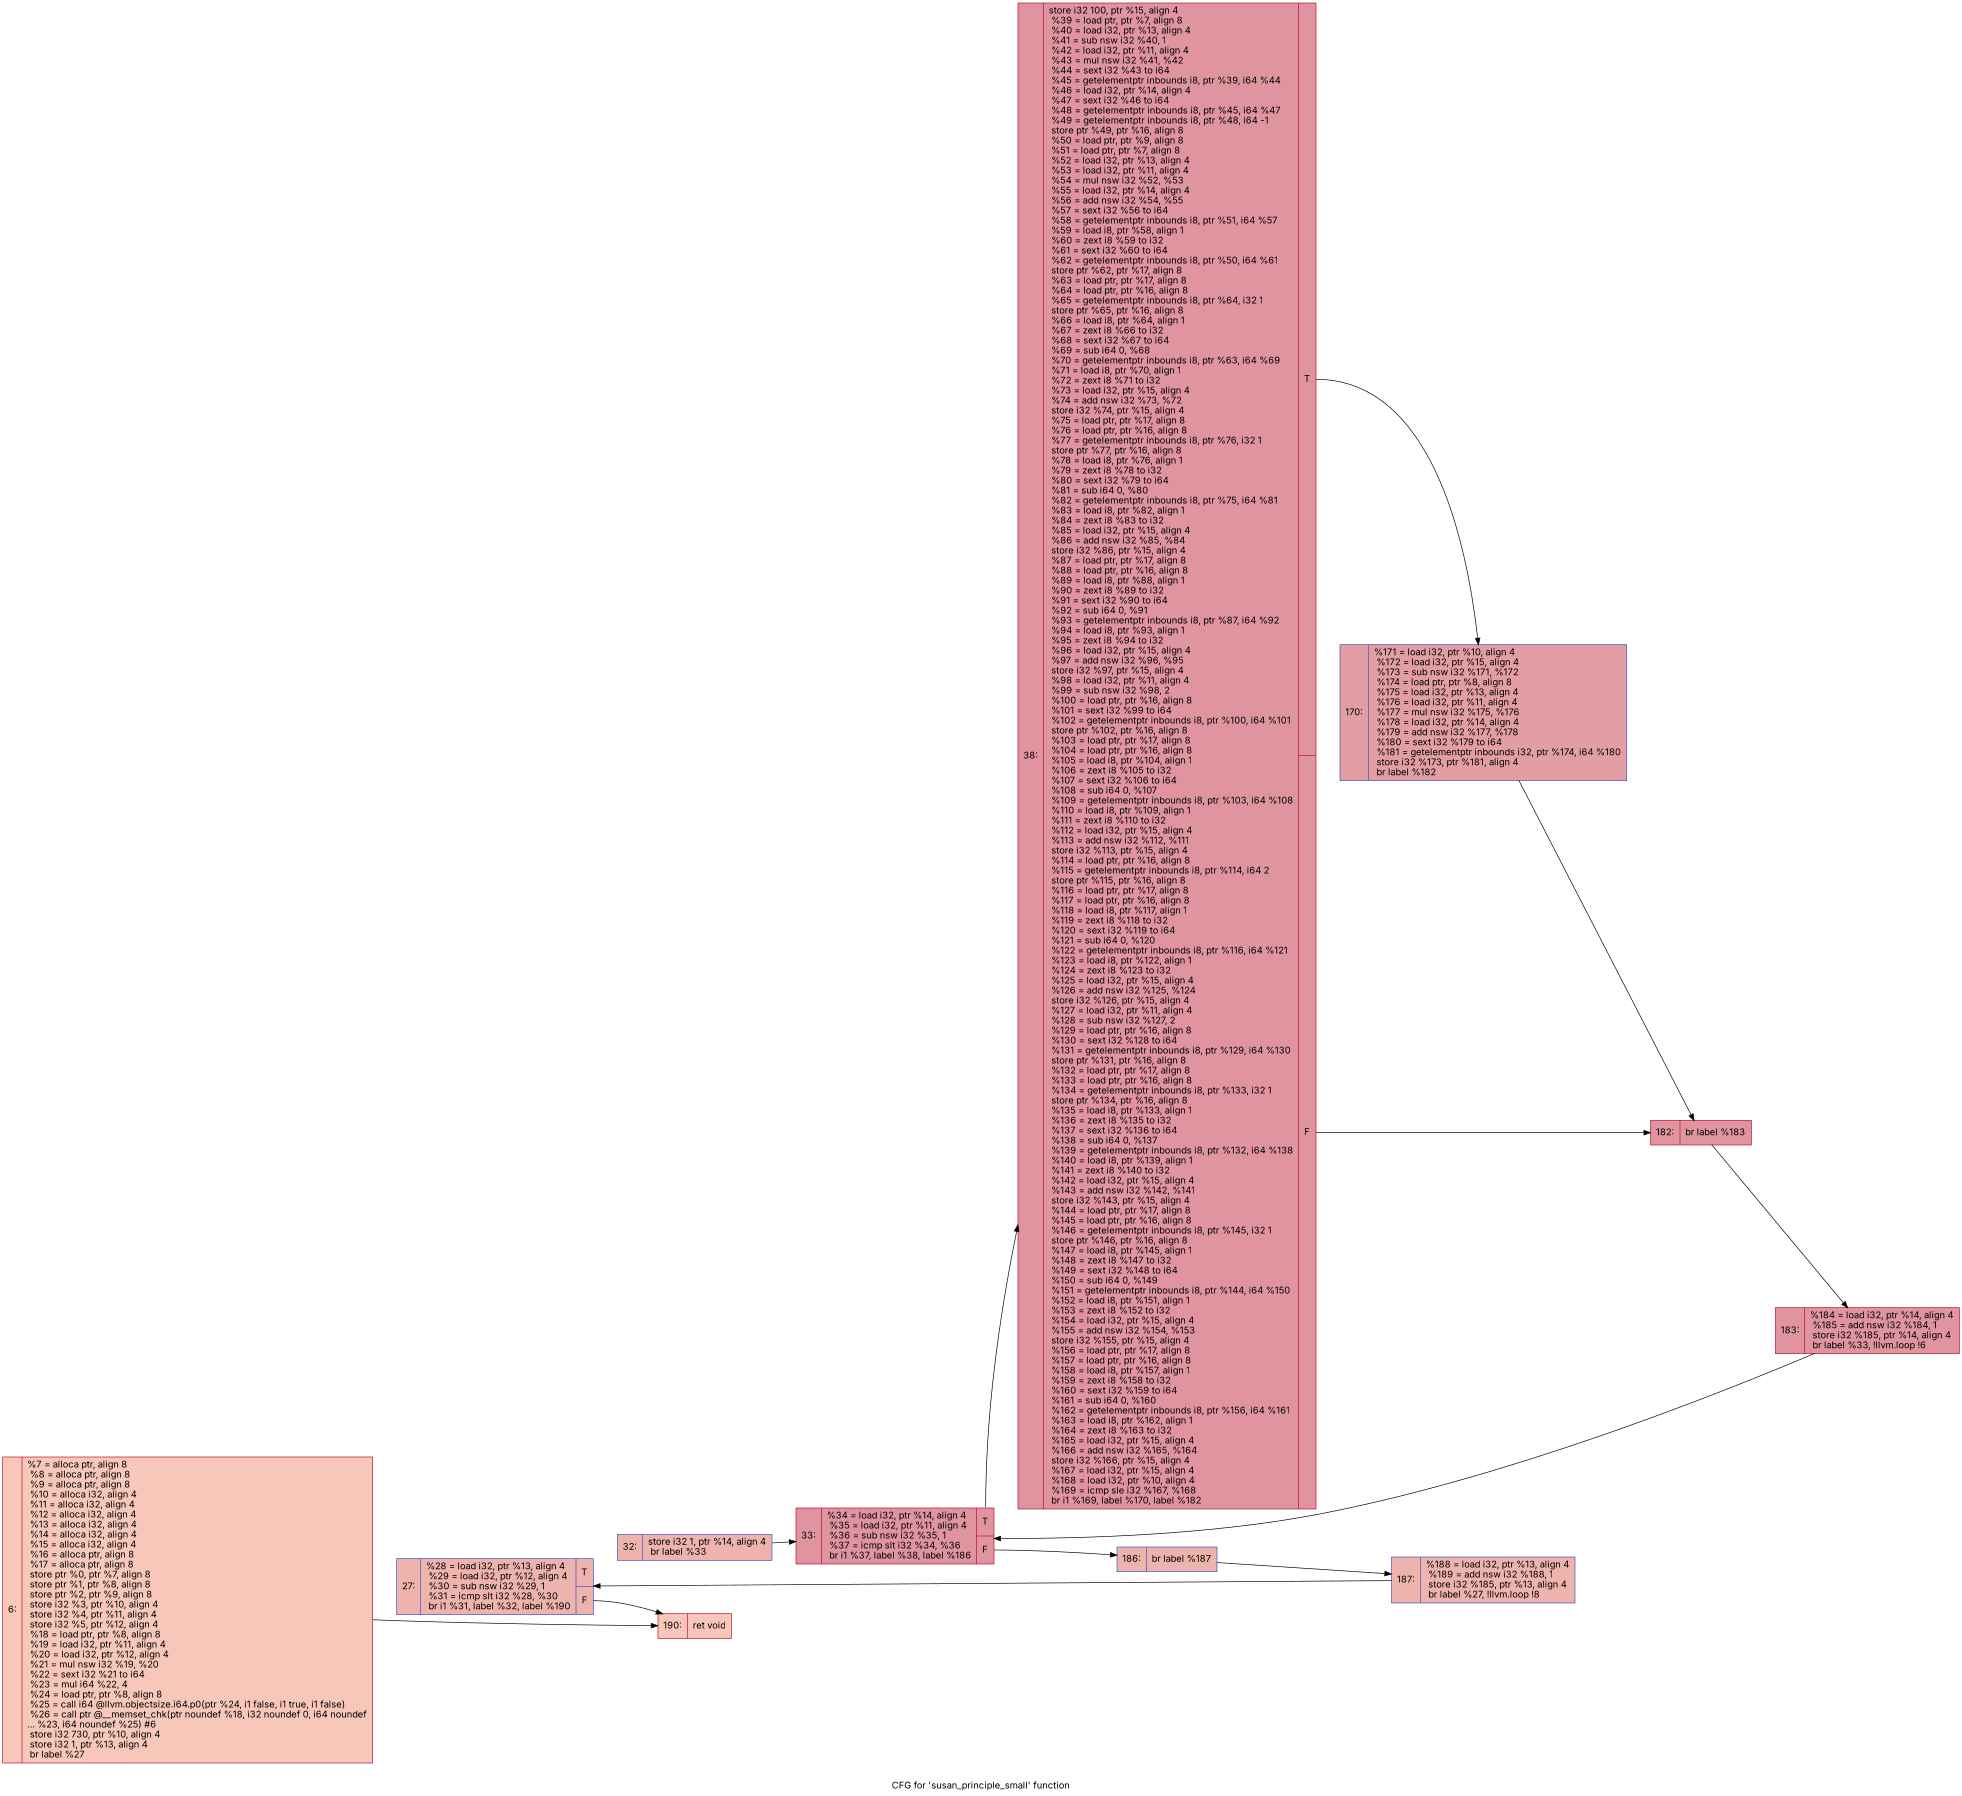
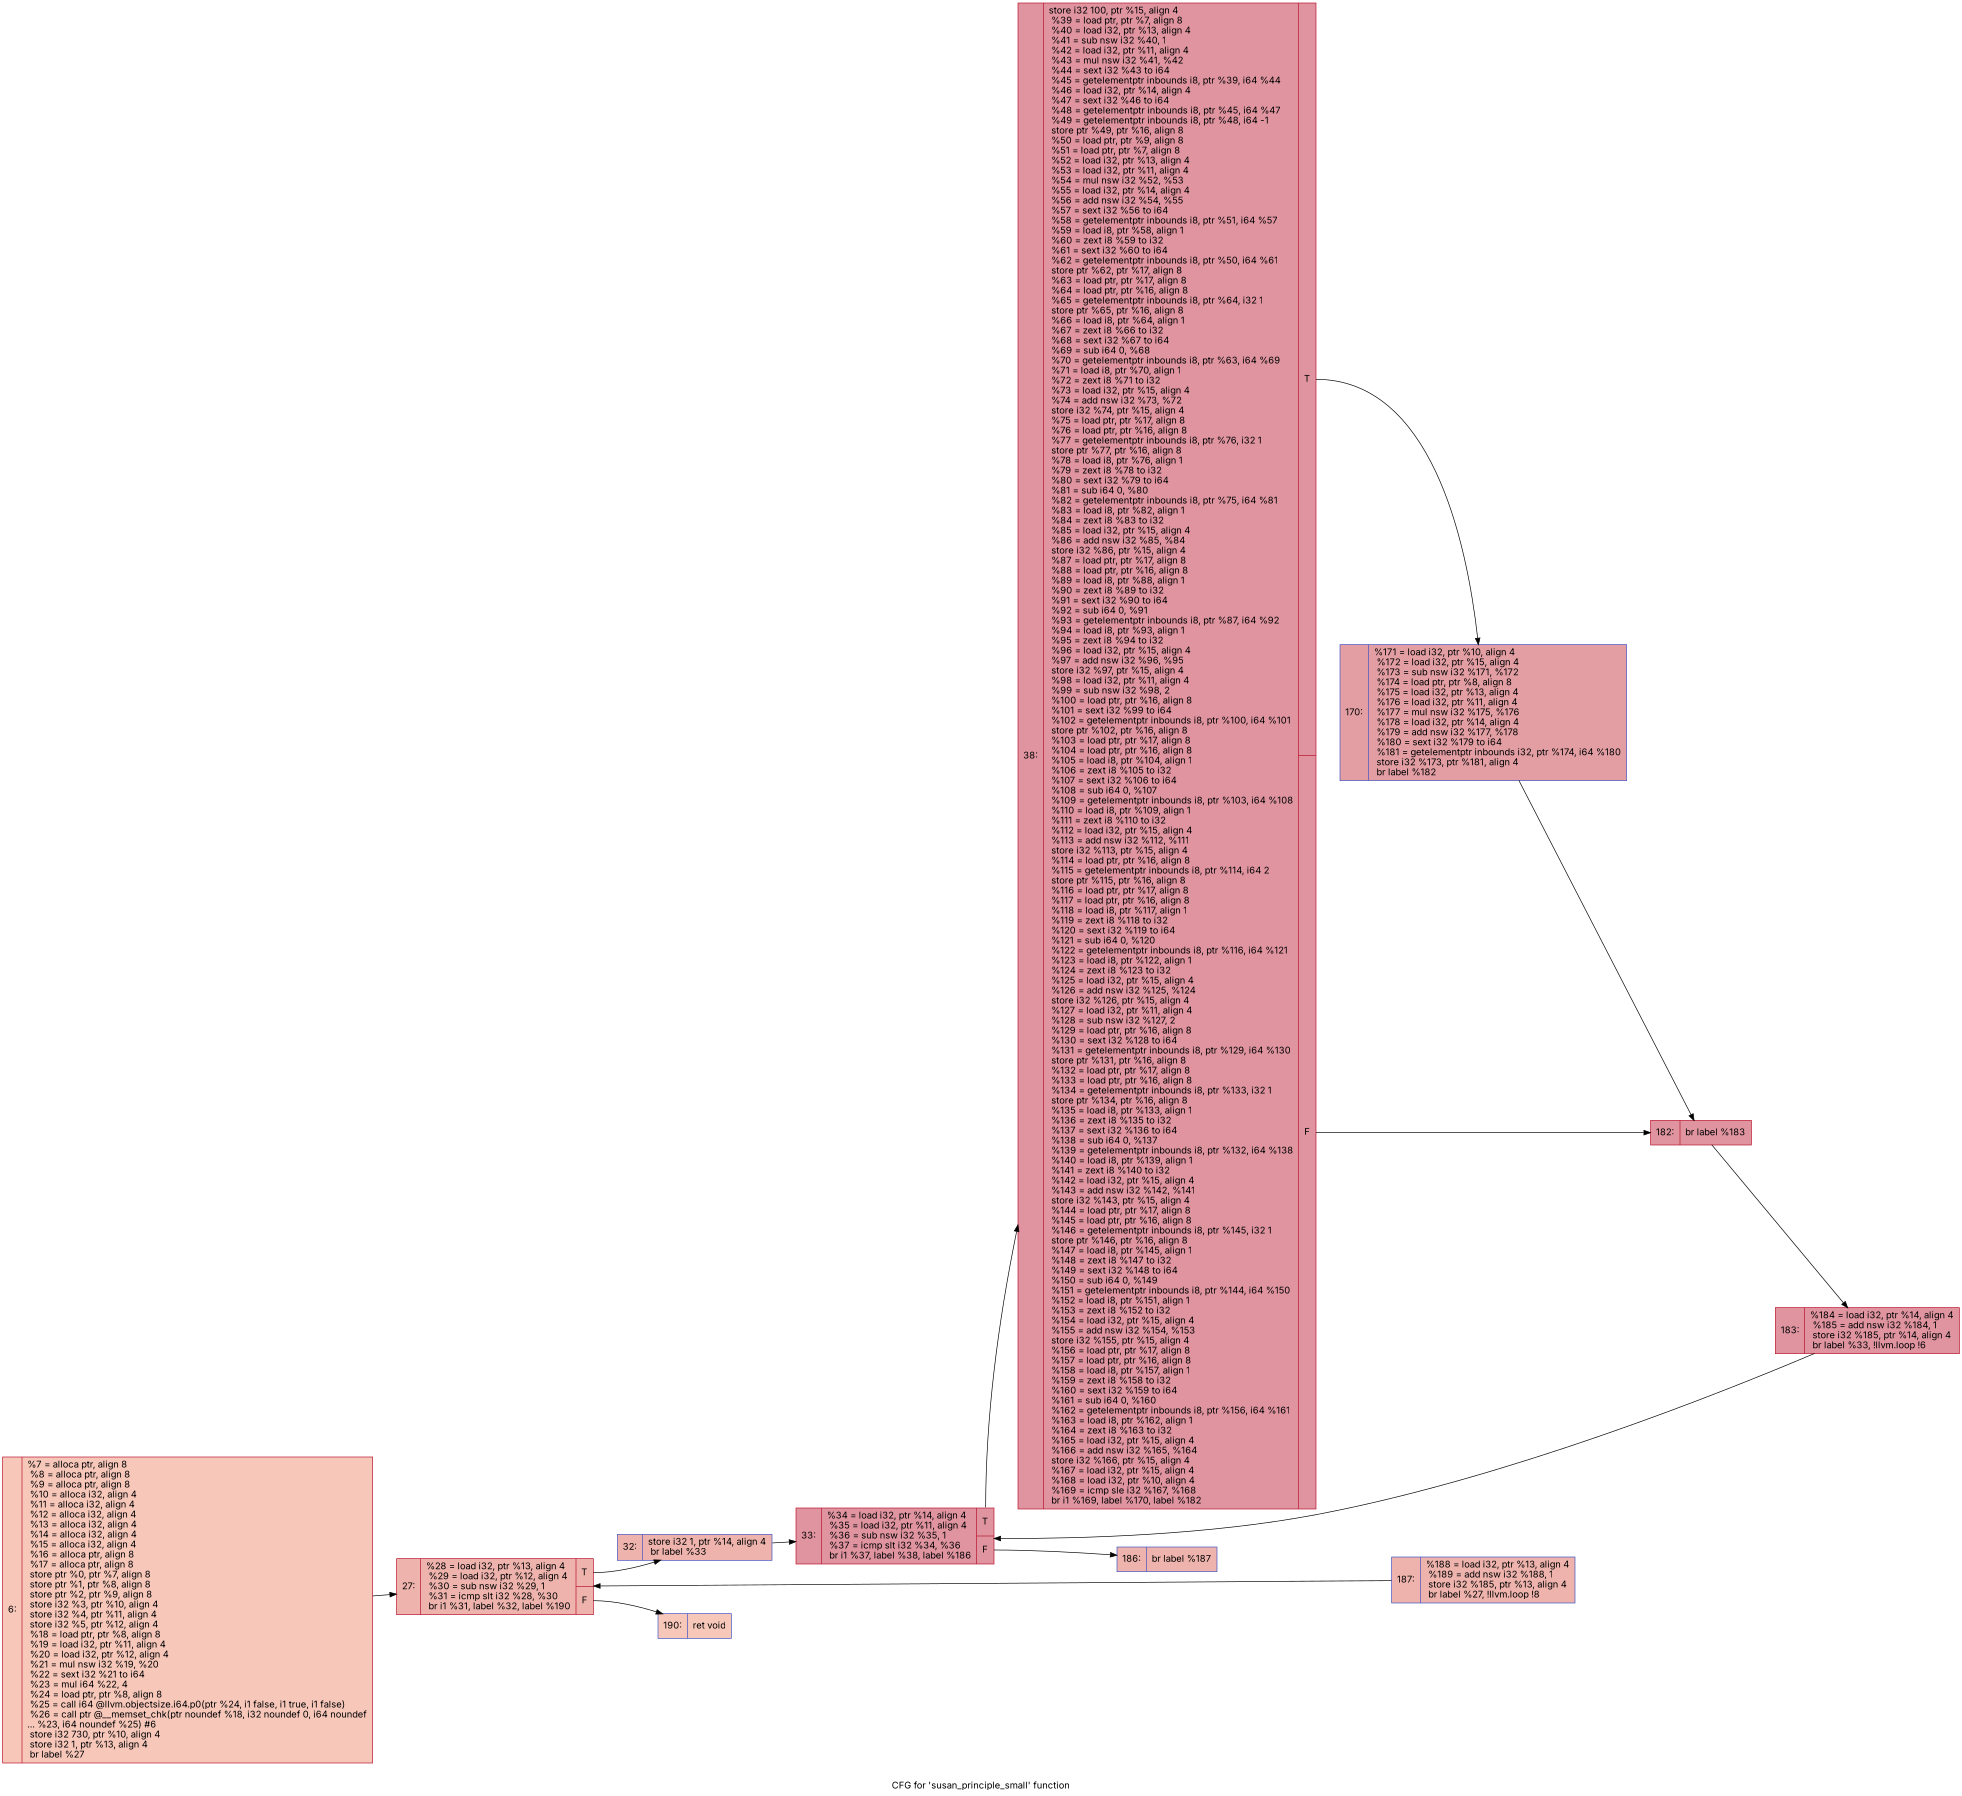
edge "186:" -> "187:": removed
edge "27:" -> "32:": added
node "27:": color #3d50c3ff -> #b70d28ff
edge "6:" -> "190:": now "6:" -> "27:"
node "190:": color #b70d28ff -> #3d50c3ff
